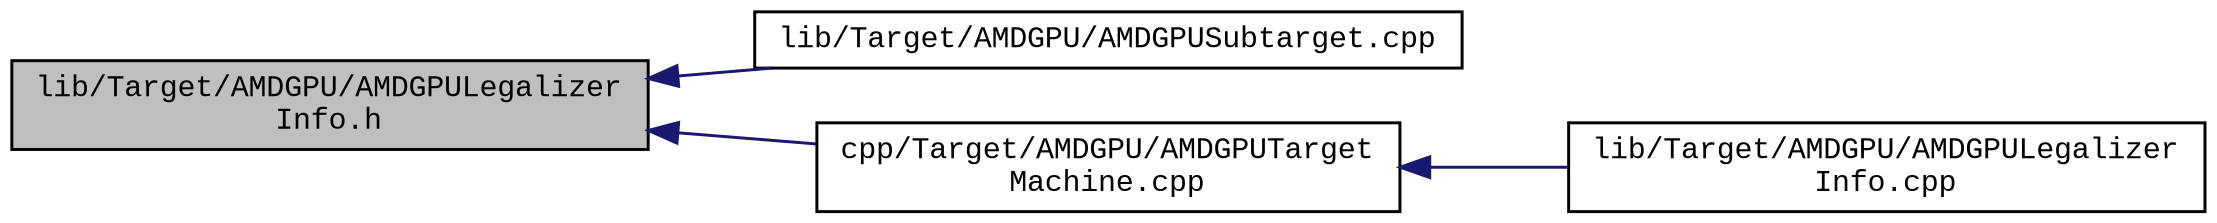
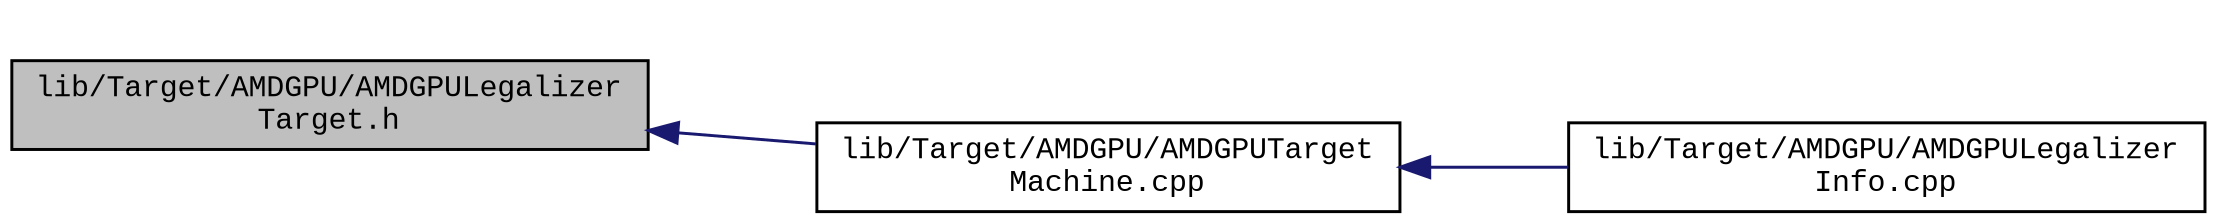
node "lib/Target/AMDGPU/AMDGPUSubtarget.cpp": removed
node "lib/Target/AMDGPU/AMDGPULegalizer Info.h": label "lib/Target/AMDGPU/AMDGPULegalizer Info.h" -> "lib/Target/AMDGPU/AMDGPULegalizer Target.h"
node "cpp/Target/AMDGPU/AMDGPUTarget Machine.cpp": label "cpp/Target/AMDGPU/AMDGPUTarget Machine.cpp" -> "lib/Target/AMDGPU/AMDGPUTarget Machine.cpp"
